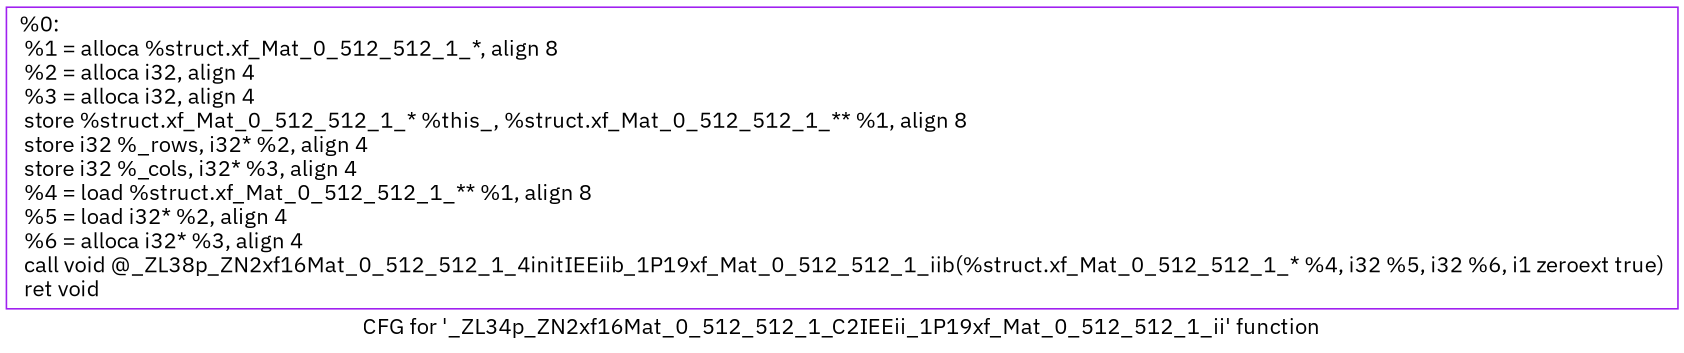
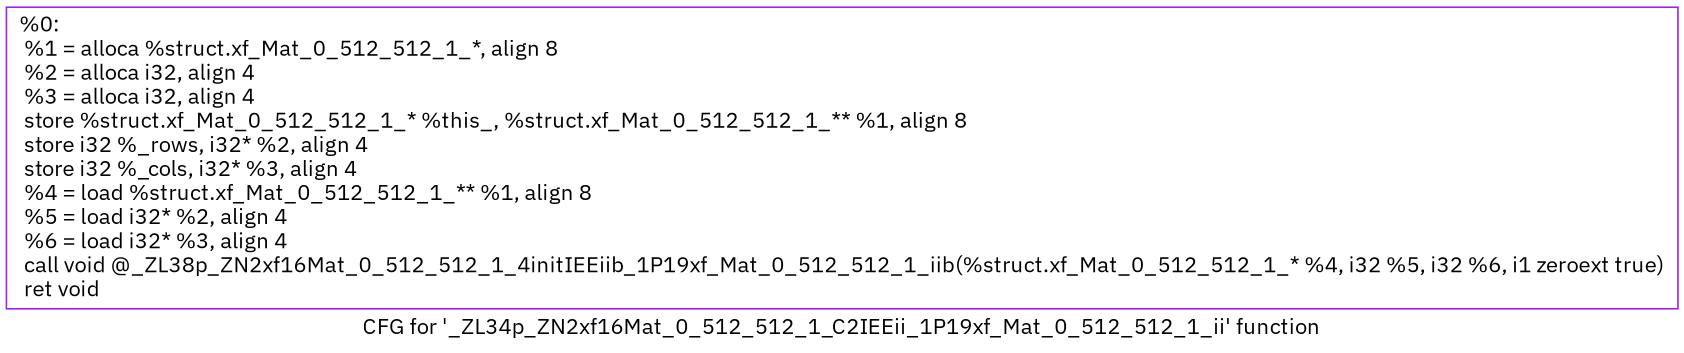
node "%0:": text "%6 = alloca i32* %3, align 4" -> "%6 = load i32* %3, align 4"
